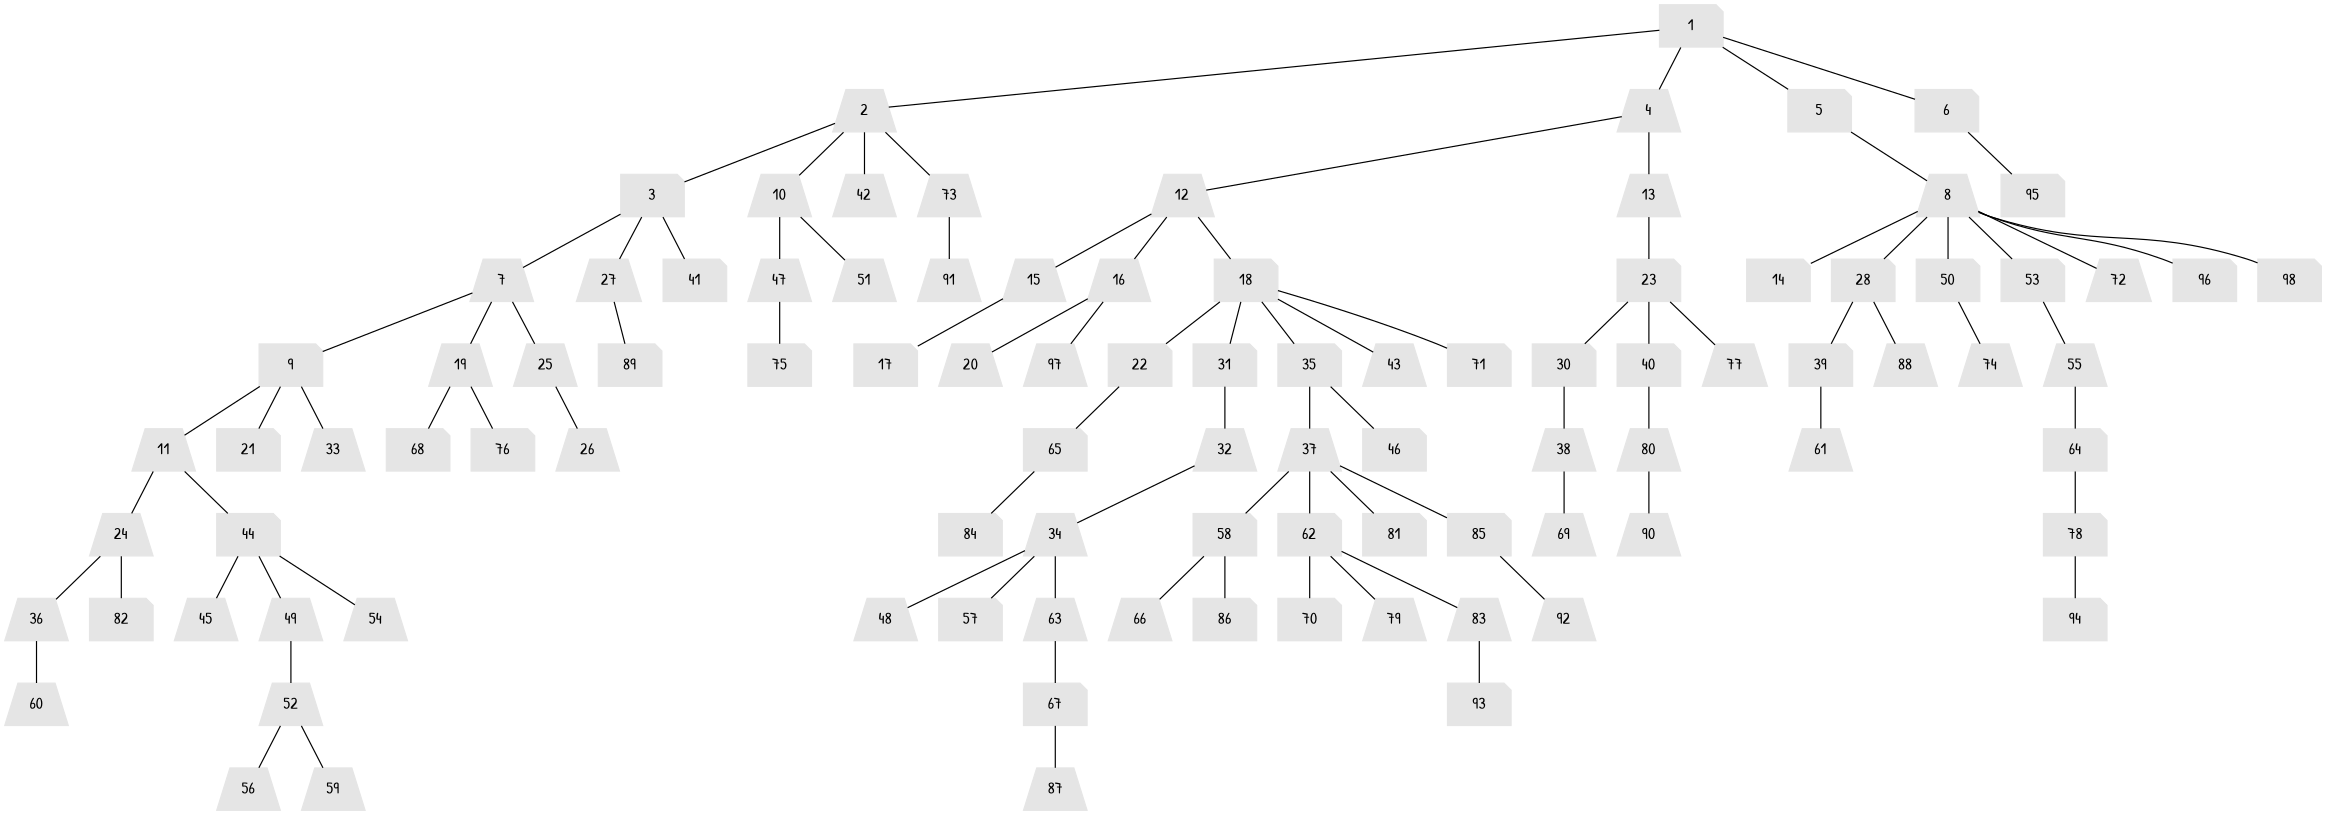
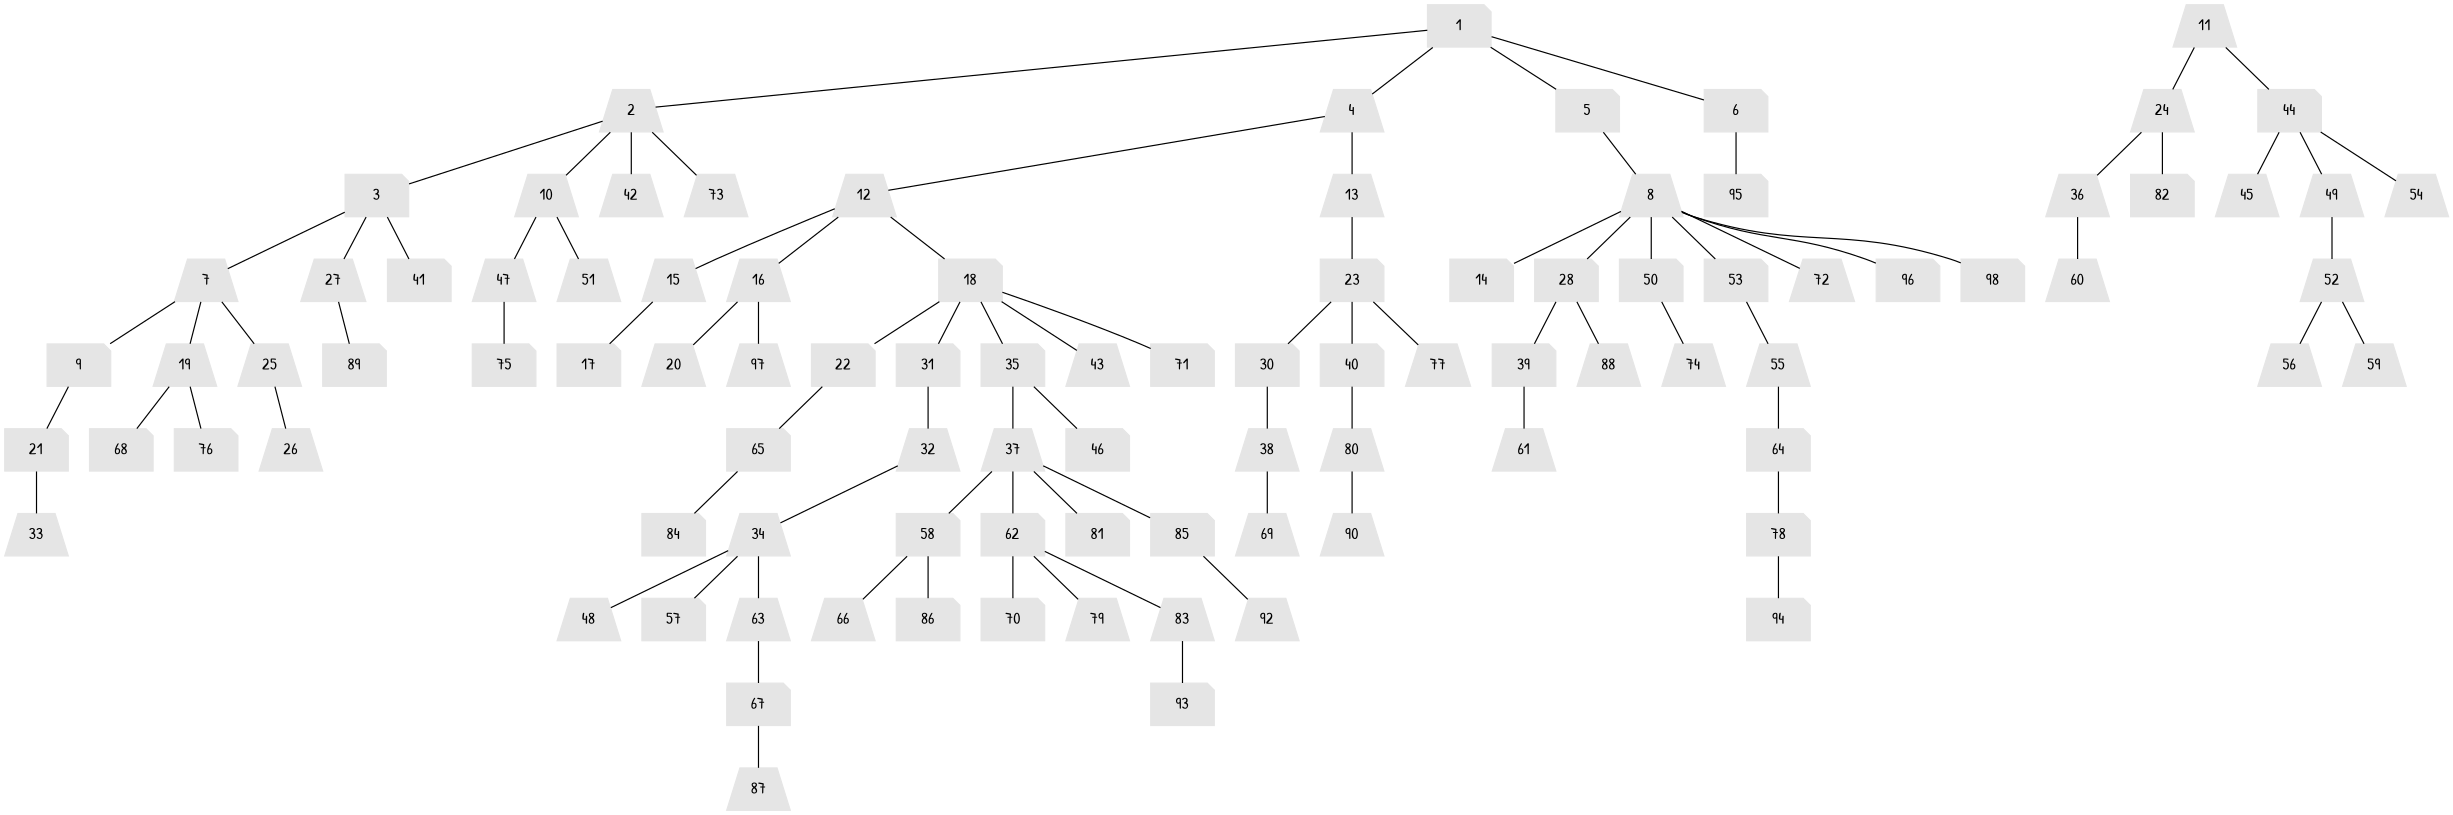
node "91": removed
edge "9" -- "33": now "21" -- "33"
edge "9" -- "11": removed
